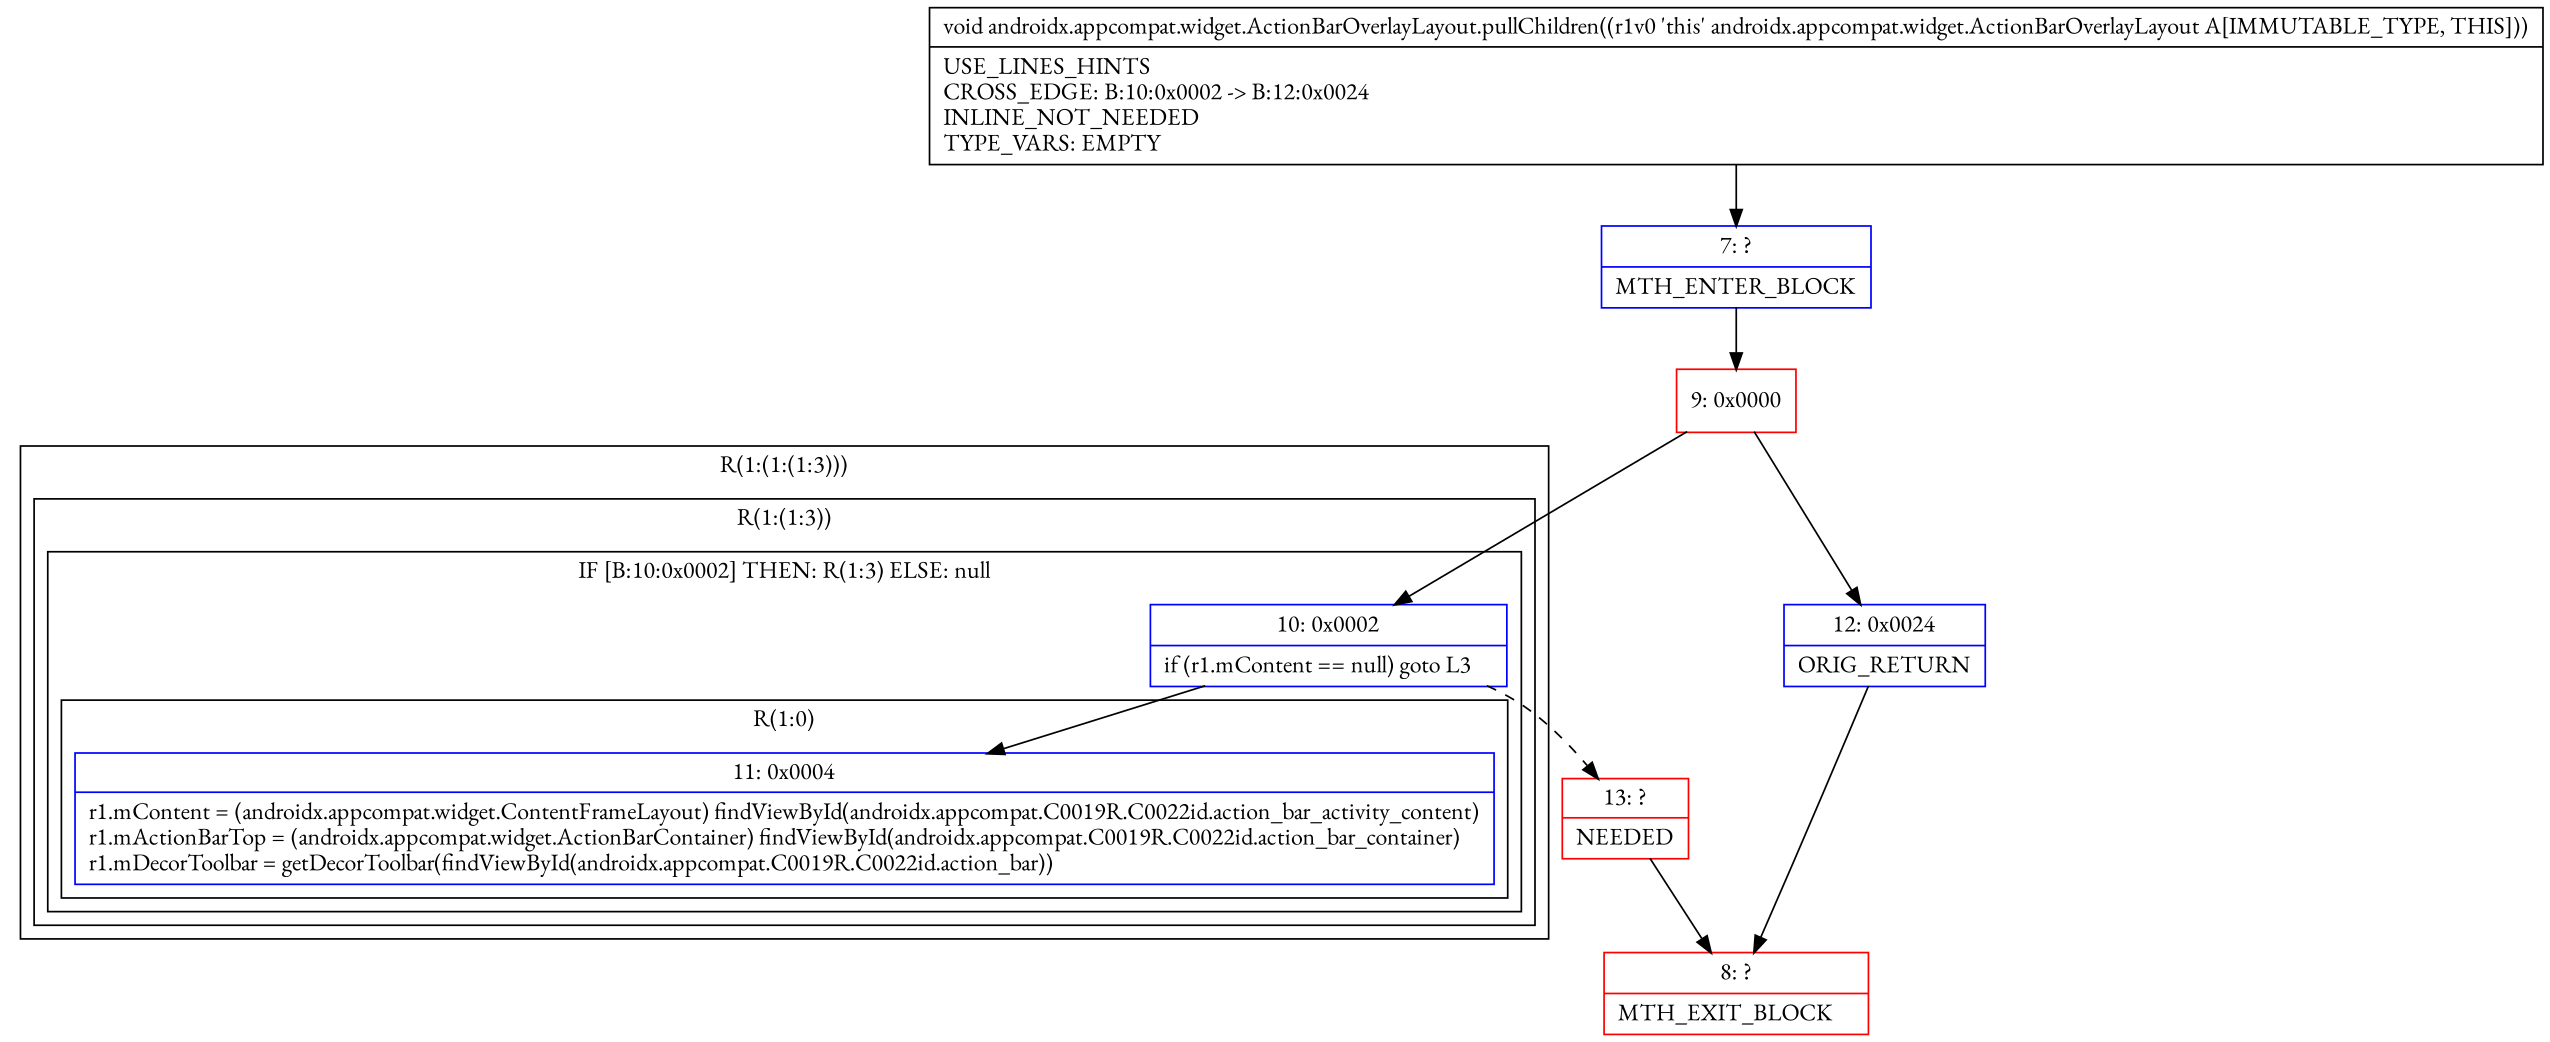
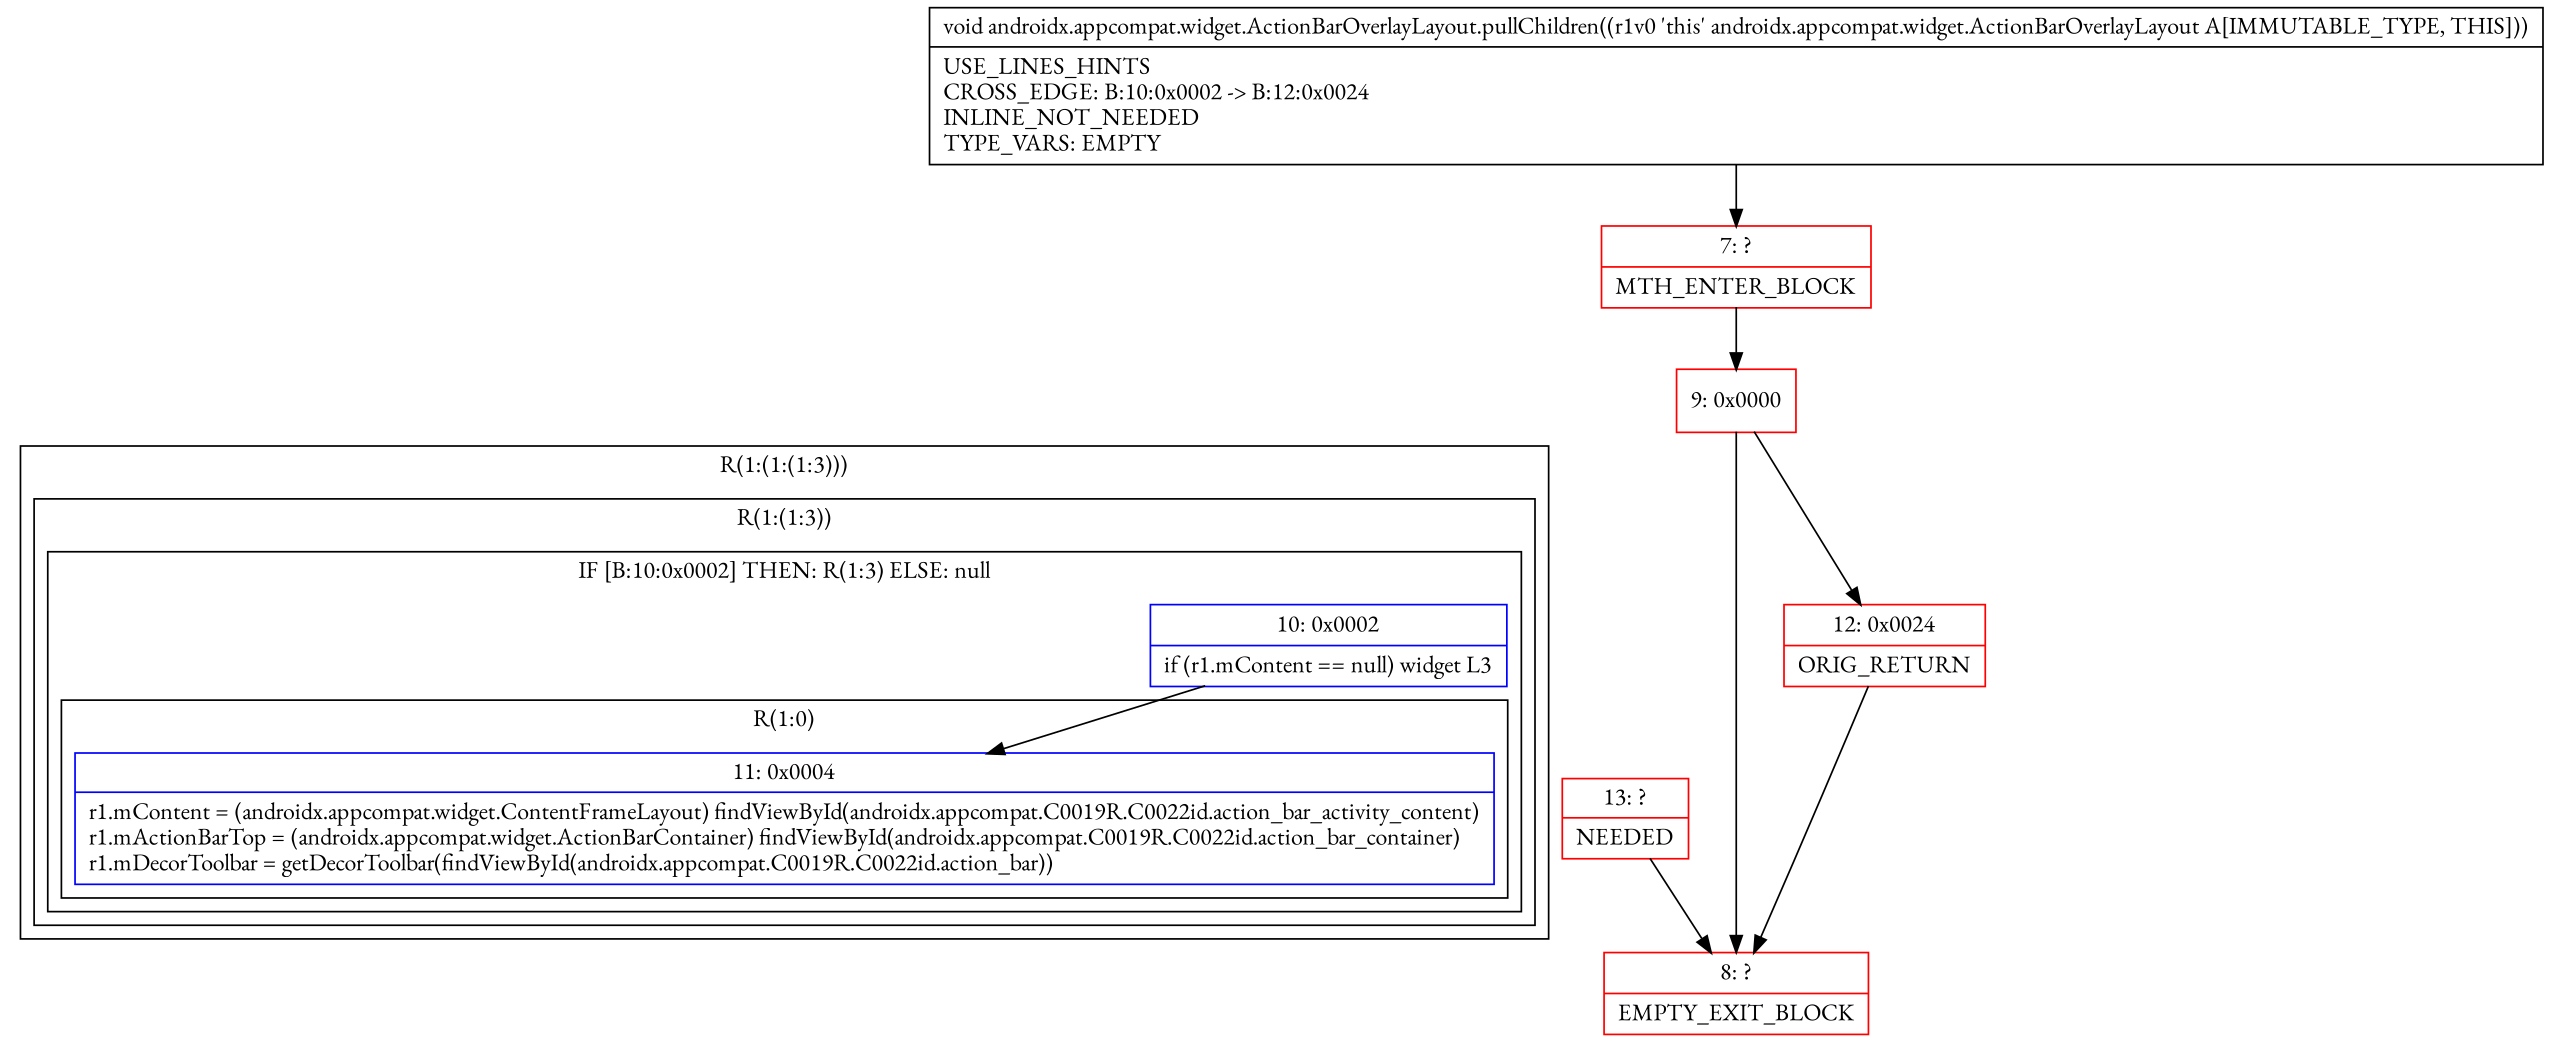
node "7: ?": color blue -> red
edge "9: 0x0000" -> "10: 0x0002": now "9: 0x0000" -> "8: ?"
node "12: 0x0024": color blue -> red
node "10: 0x0002": text "if (r1.mContent == null) goto L3" -> "if (r1.mContent == null) widget L3"
edge "10: 0x0002" -> "13: ?": removed
node "8: ?": text "MTH_EXIT_BLOCK" -> "EMPTY_EXIT_BLOCK"
